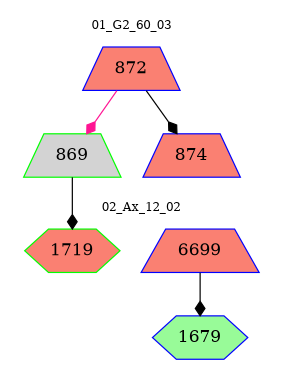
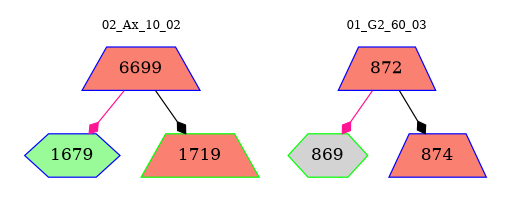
node "869": shape trapezium -> hexagon
edge "869" -> "1719": now "6699" -> "1719"
cluster "02_Ax_12_02": label "02_Ax_12_02" -> "02_Ax_10_02"
node "1719": shape hexagon -> trapezium
edge "6699" -> "1679": color black -> deeppink
